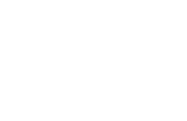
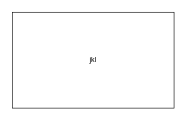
node "jkl": added
